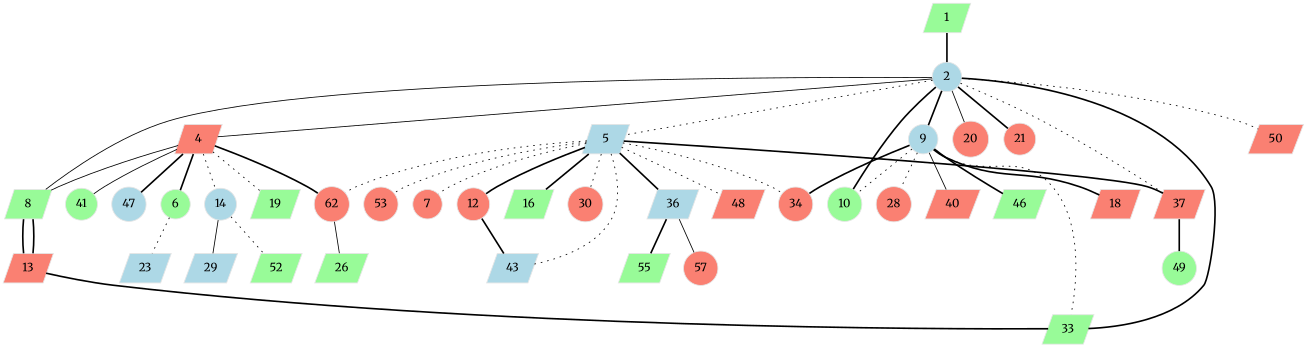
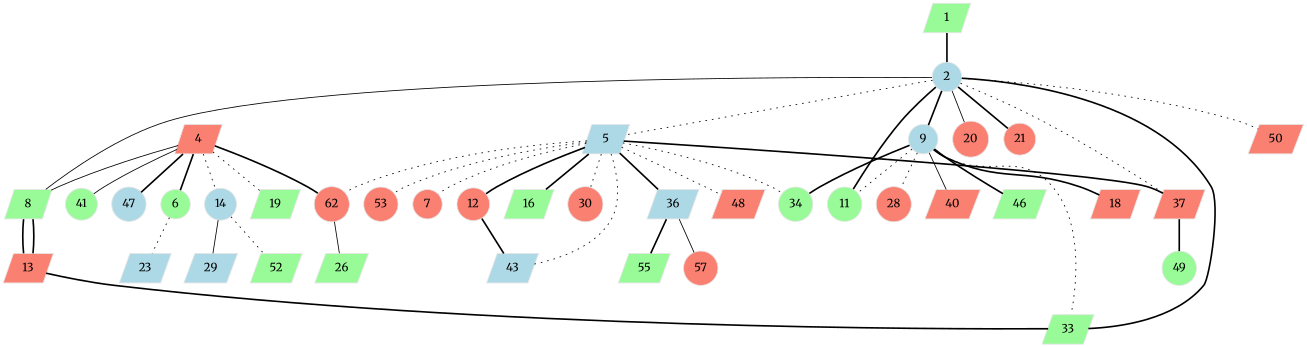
edge "2" -- "4": removed
node "34": fillcolor salmon -> palegreen
node "10": label "10" -> "11"
